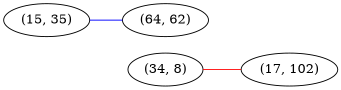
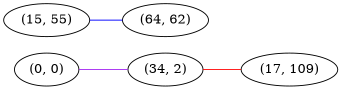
node "(15, 35)": label "(15, 35)" -> "(15, 55)"
node "(0, 0)": added
node "(34, 8)": label "(34, 8)" -> "(34, 2)"
node "(17, 102)": label "(17, 102)" -> "(17, 109)"
